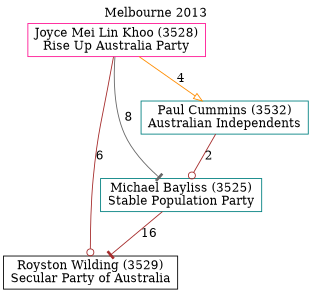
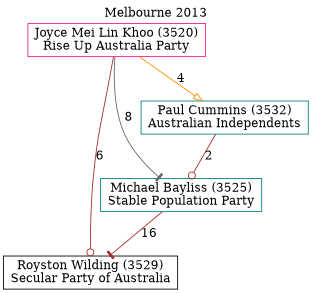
node "Joyce Mei Lin Khoo (3528) Rise Up Australia Party": label "Joyce Mei Lin Khoo (3528) Rise Up Australia Party" -> "Joyce Mei Lin Khoo (3520) Rise Up Australia Party"
